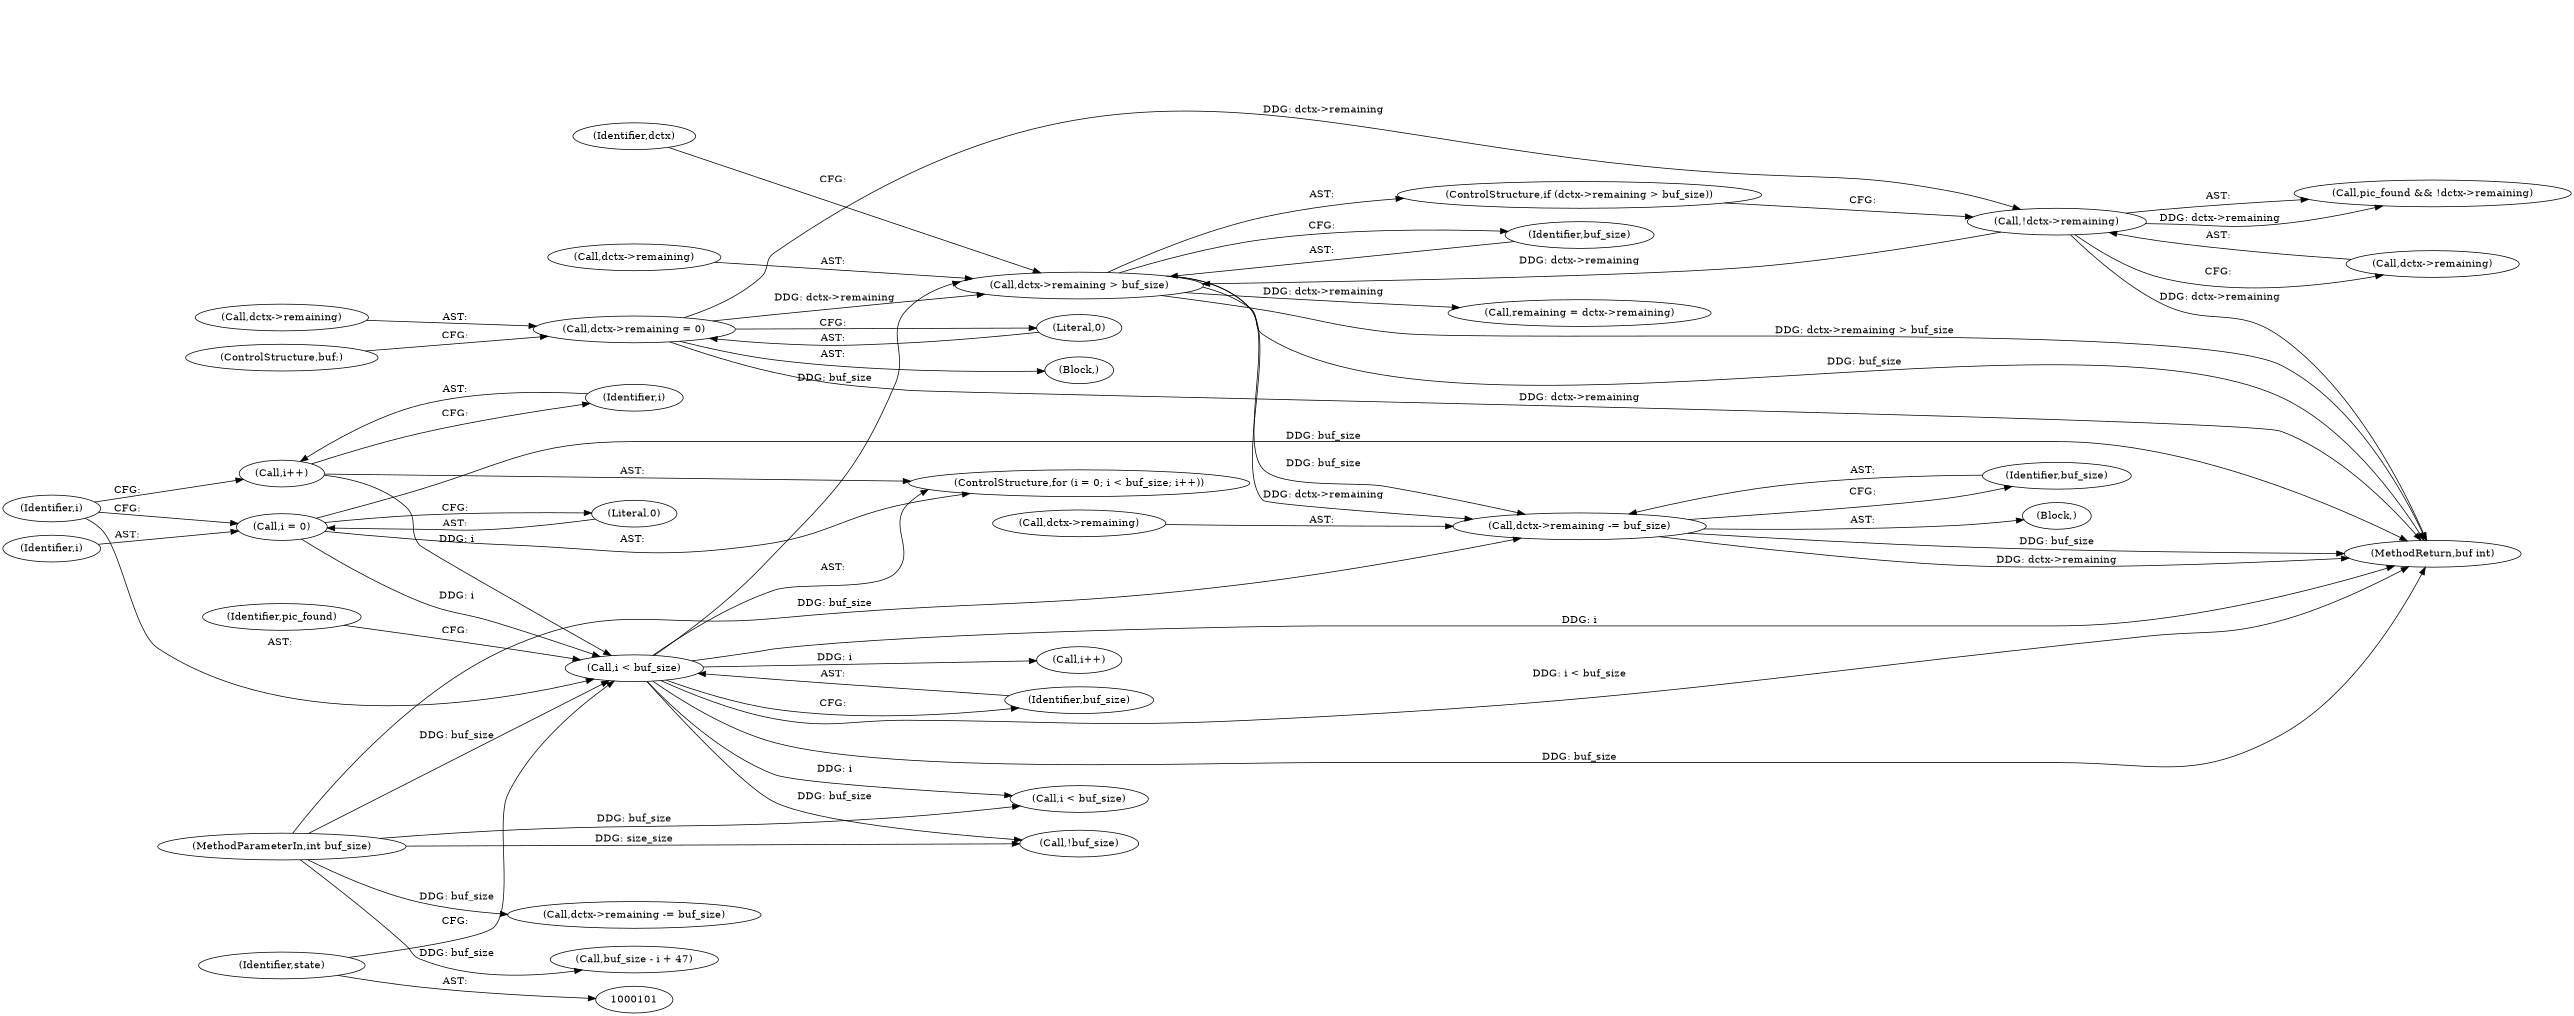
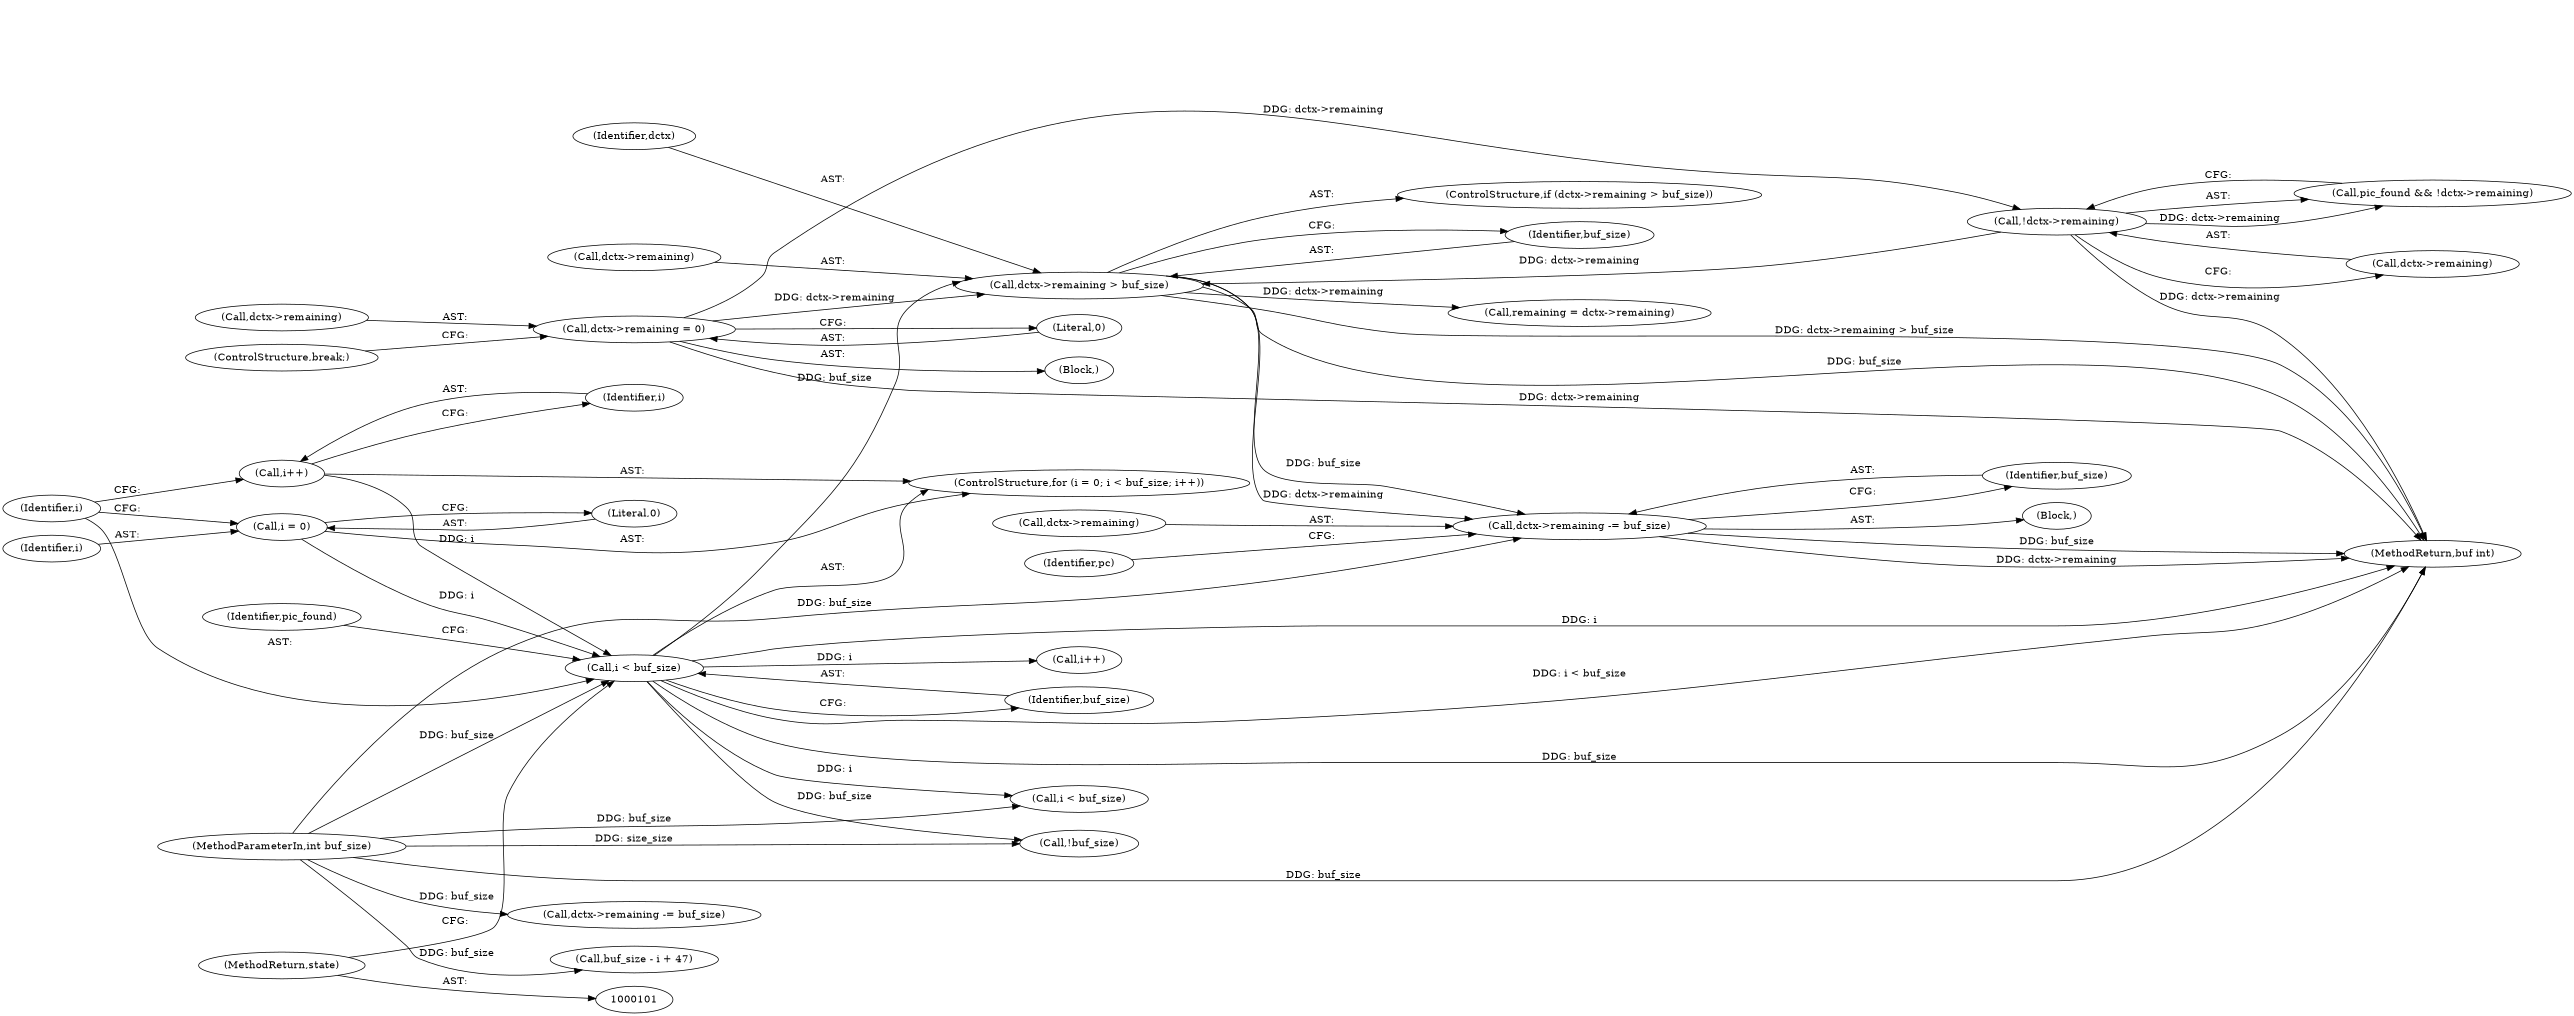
edge "(Identifier,dctx)" -> "(Call,dctx->remaining > buf_size)": label "CFG: " -> "AST: "
edge "(ControlStructure,if (dctx->remaining > buf_size))" -> "(Call,!dctx->remaining)": now "(Call,pic_found && !dctx->remaining)" -> "(Call,!dctx->remaining)"
node "(ControlStructure,buf;)": label "(ControlStructure,buf;)" -> "(ControlStructure,break;)"
edge "(Call,i = 0)" -> "(MethodReturn,buf int)": now "(MethodParameterIn,int buf_size)" -> "(MethodReturn,buf int)"
node "(Identifier,pc)": added
node "(Identifier,state)": label "(Identifier,state)" -> "(MethodReturn,state)"
